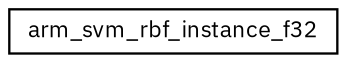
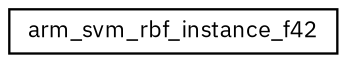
node "arm_svm_rbf_instance_f32": label "arm_svm_rbf_instance_f32" -> "arm_svm_rbf_instance_f42"
